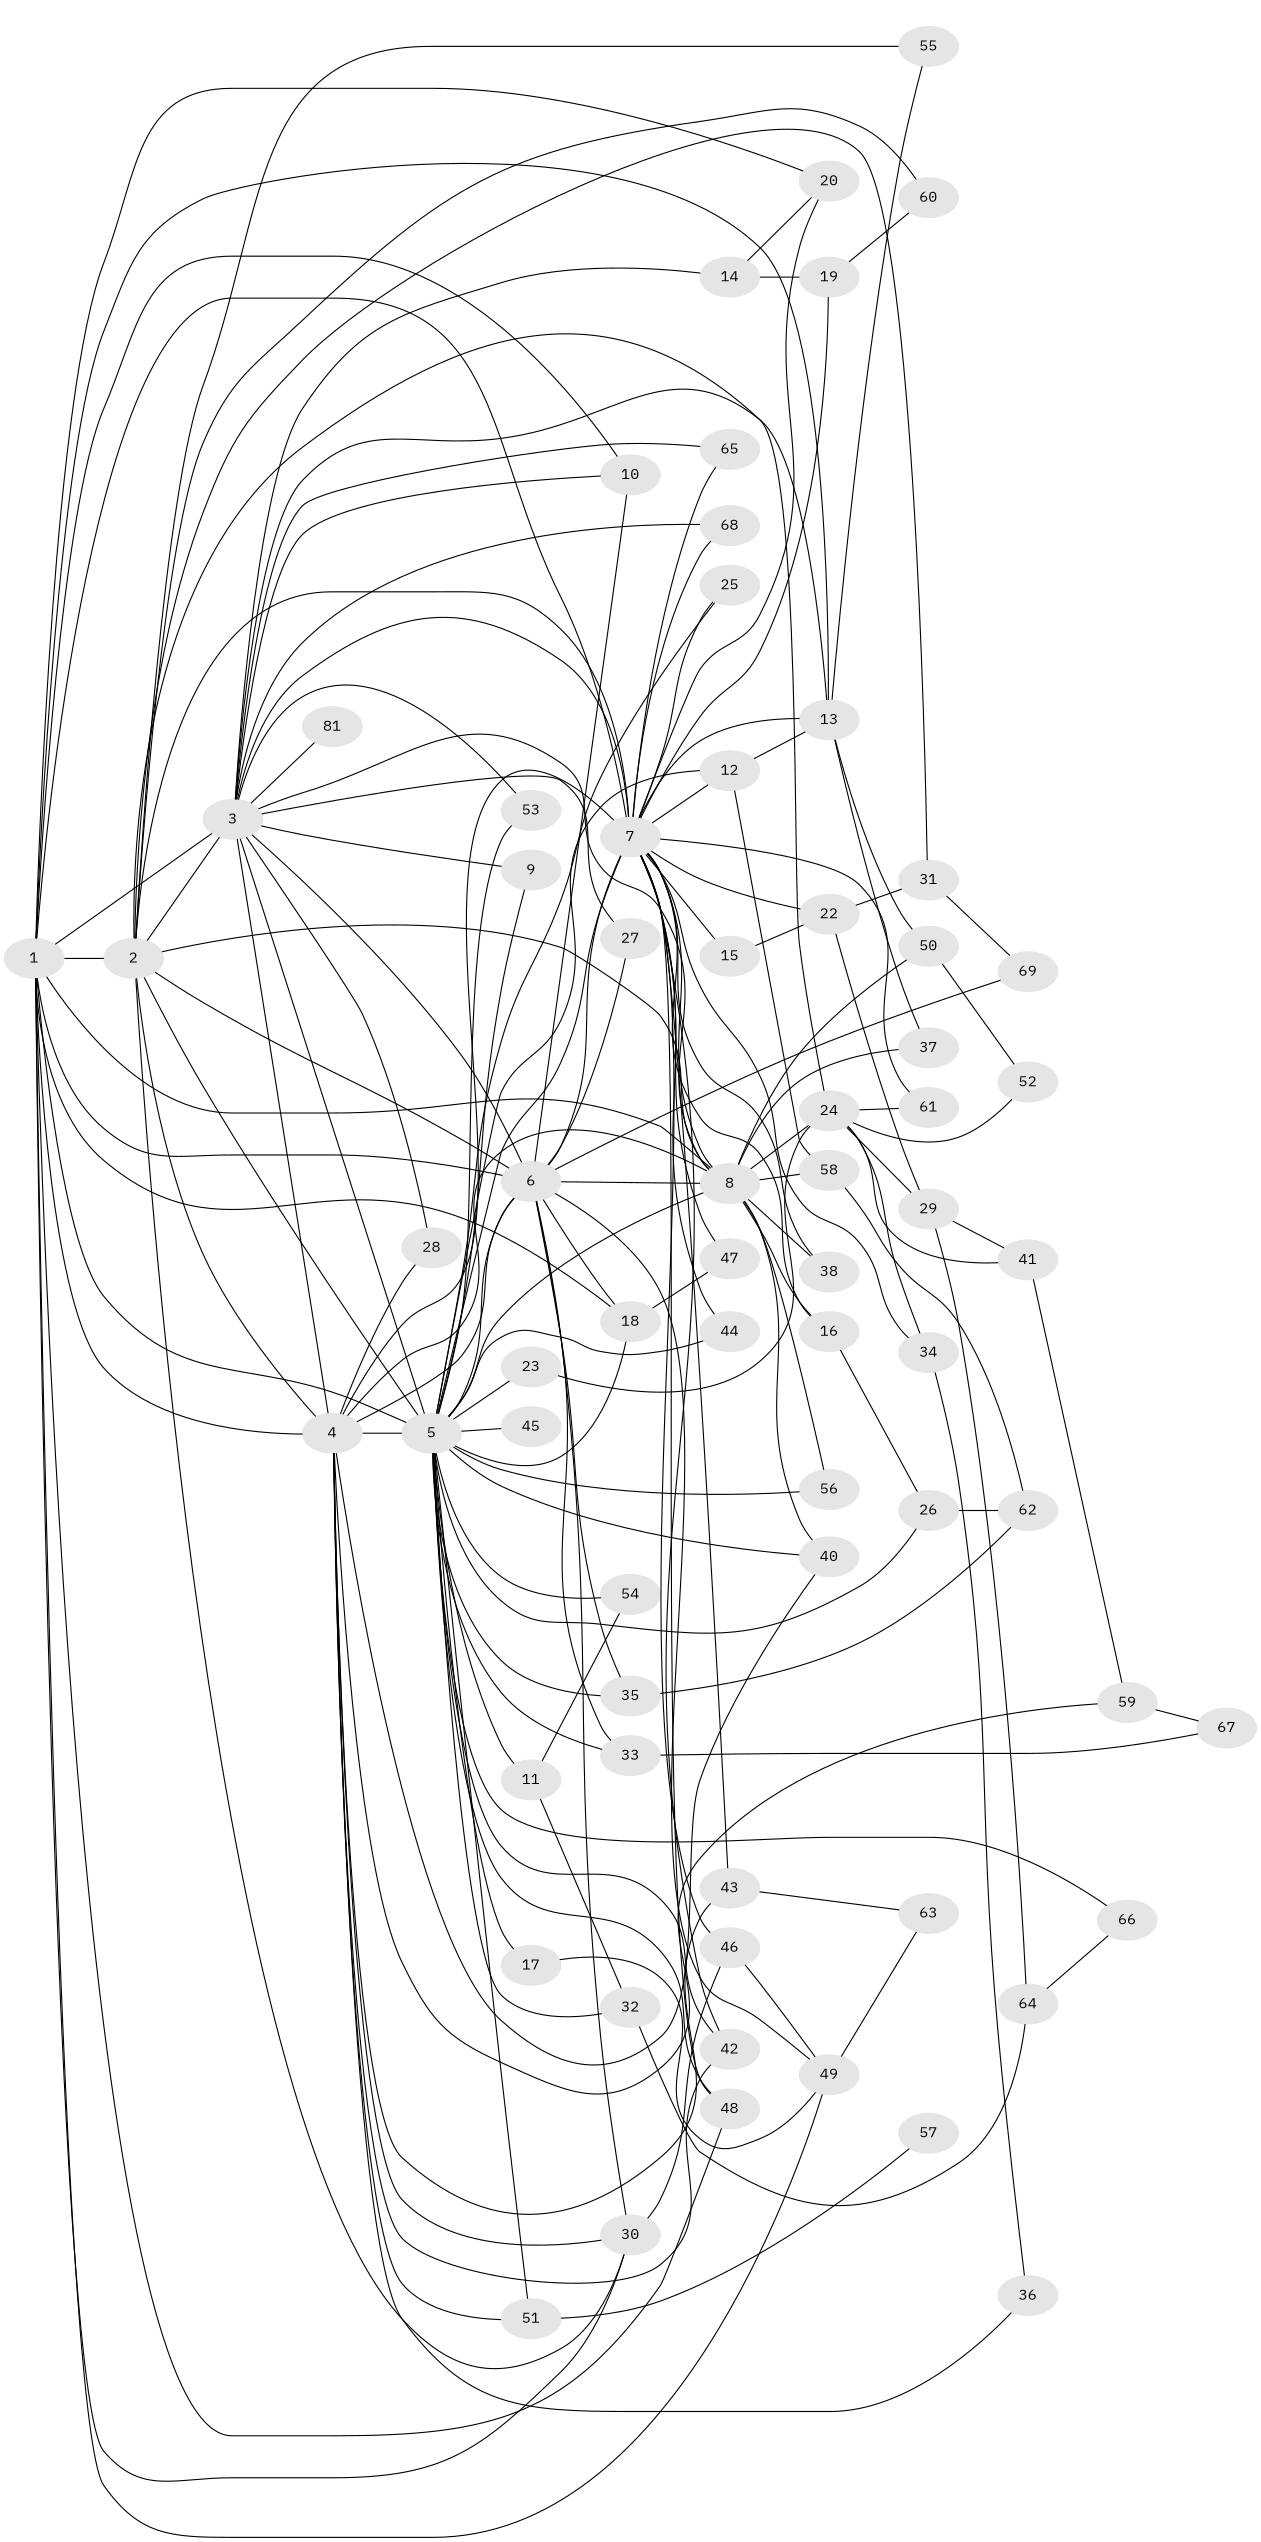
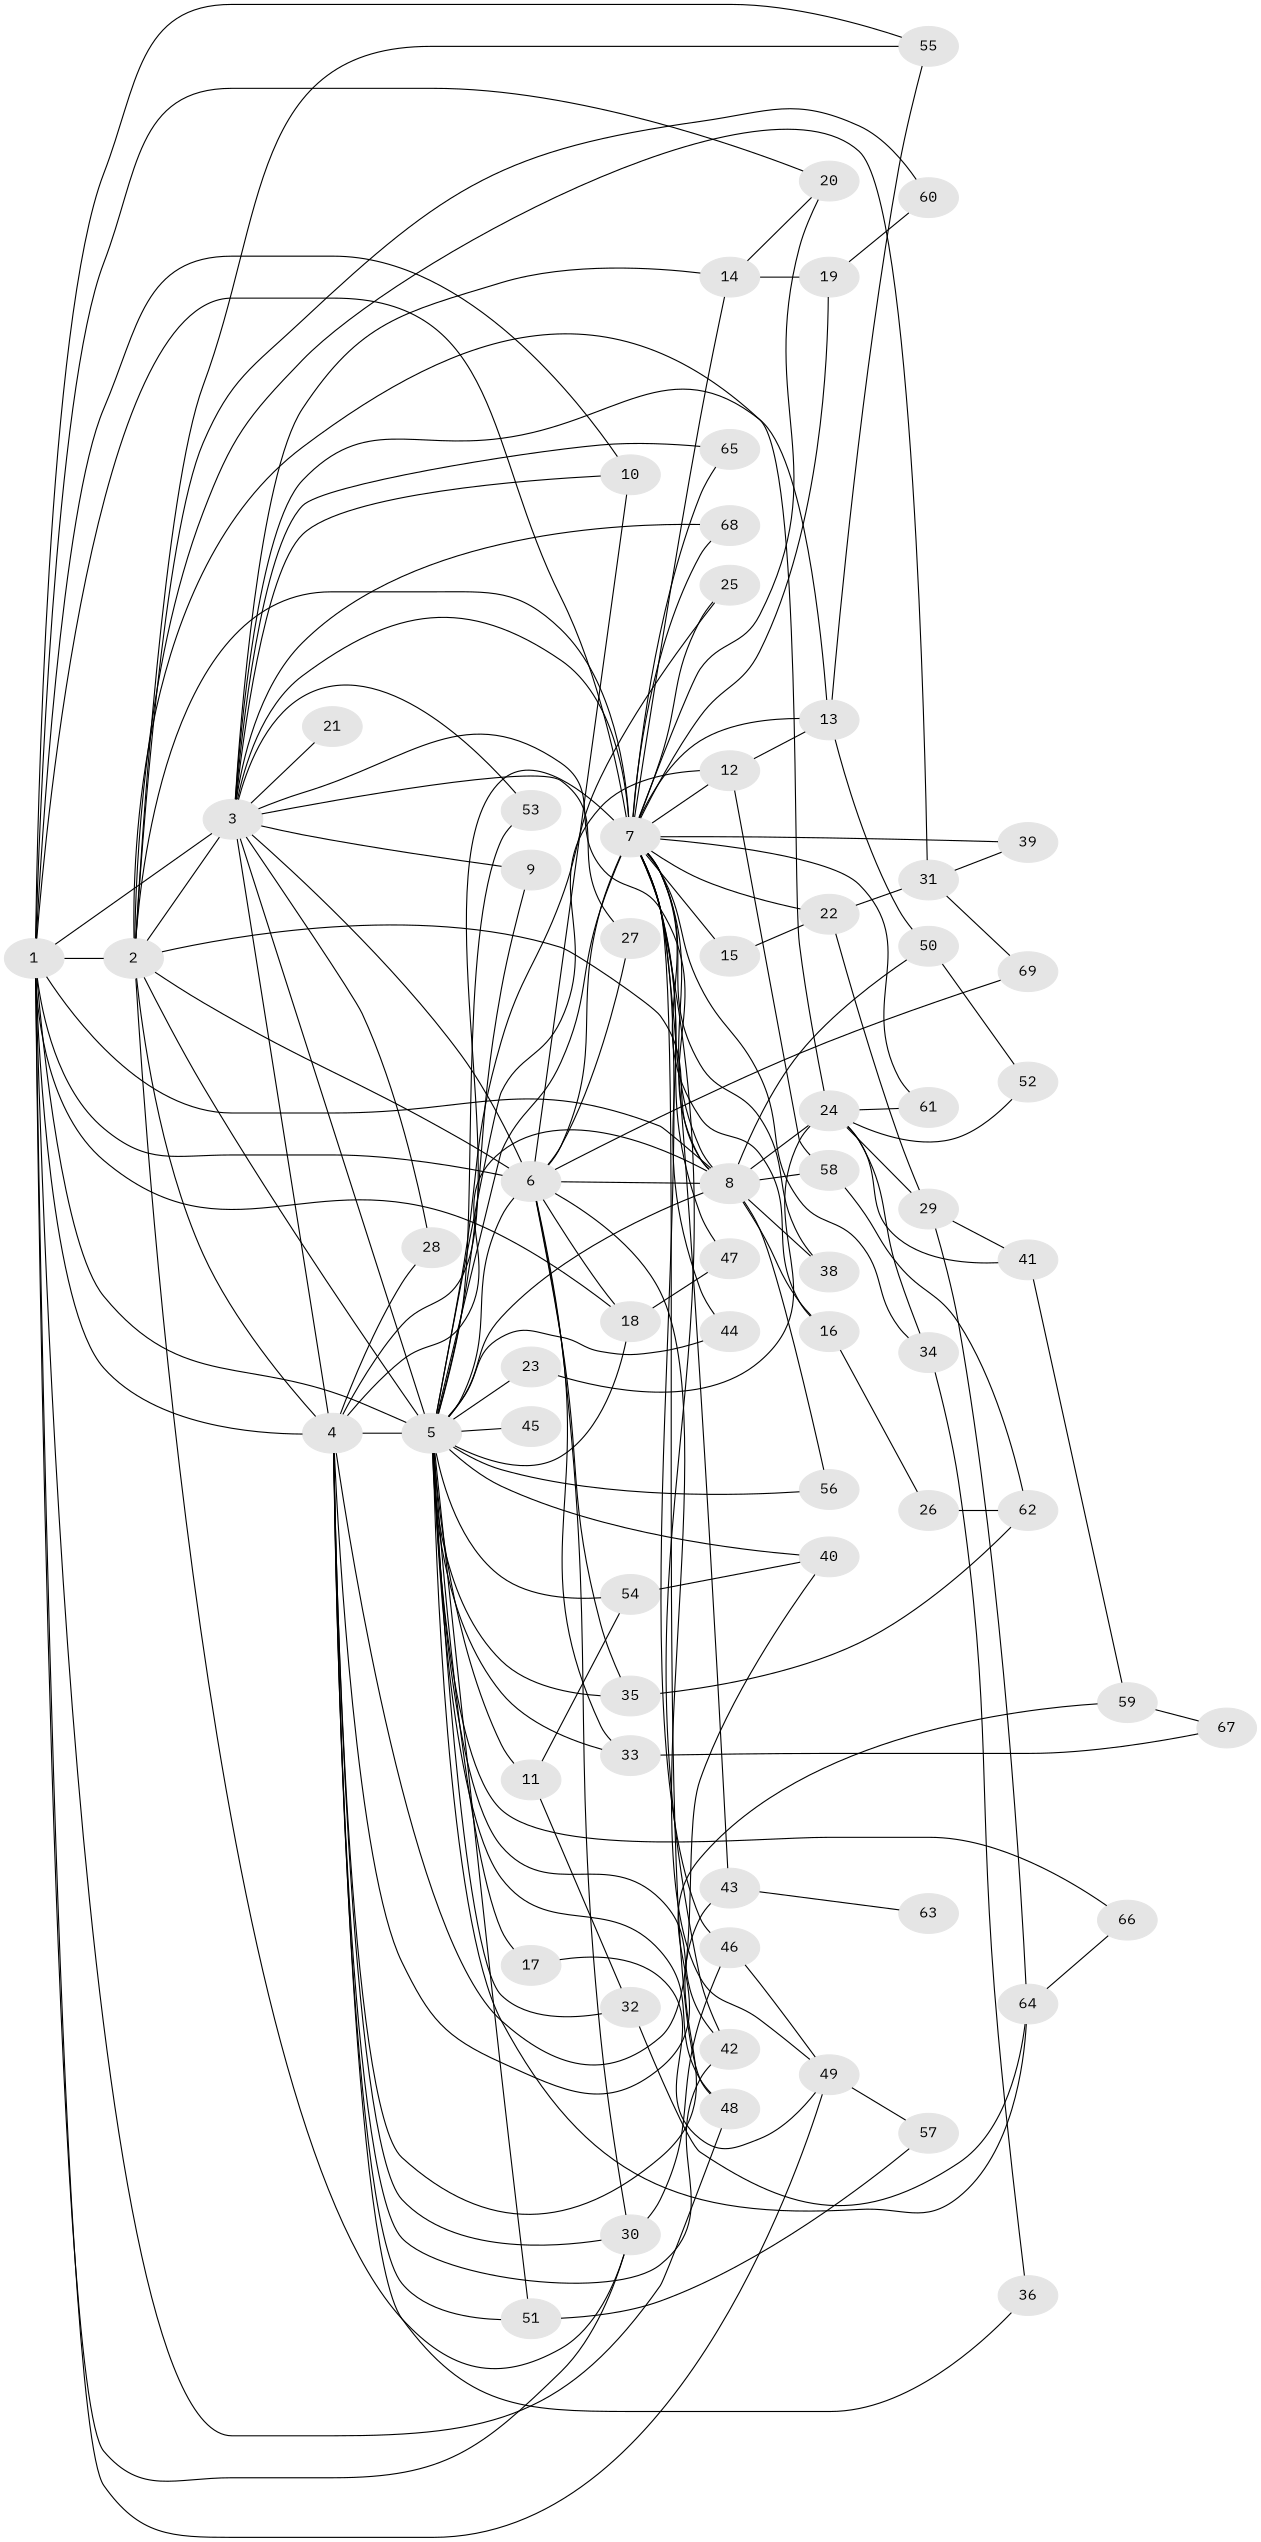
edge "13" -- "1": now "55" -- "1"
edge "14" -- "7": added
node "81": label "81" -> "21"
node "39": added
node "37": removed
edge "6" -- "4": removed
edge "8" -- "40": now "54" -- "40"
edge "5" -- "26": now "5" -- "64"
edge "63" -- "49": now "57" -- "49"
